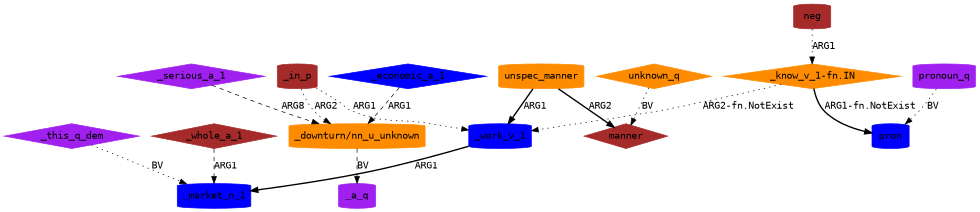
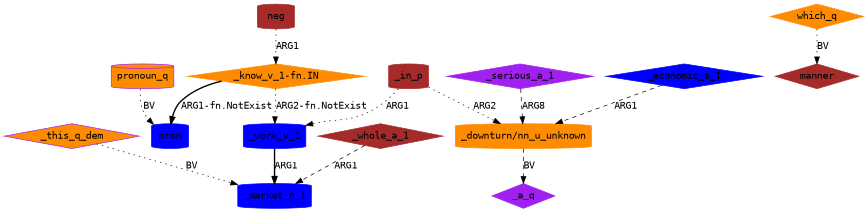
node "unspec_manner": removed
node "unknown_q": label "unknown_q" -> "which_q"
node "pronoun_q": fillcolor purple -> darkorange
node "_this_q_dem": fillcolor purple -> darkorange
node "_a_q": shape cylinder -> diamond
